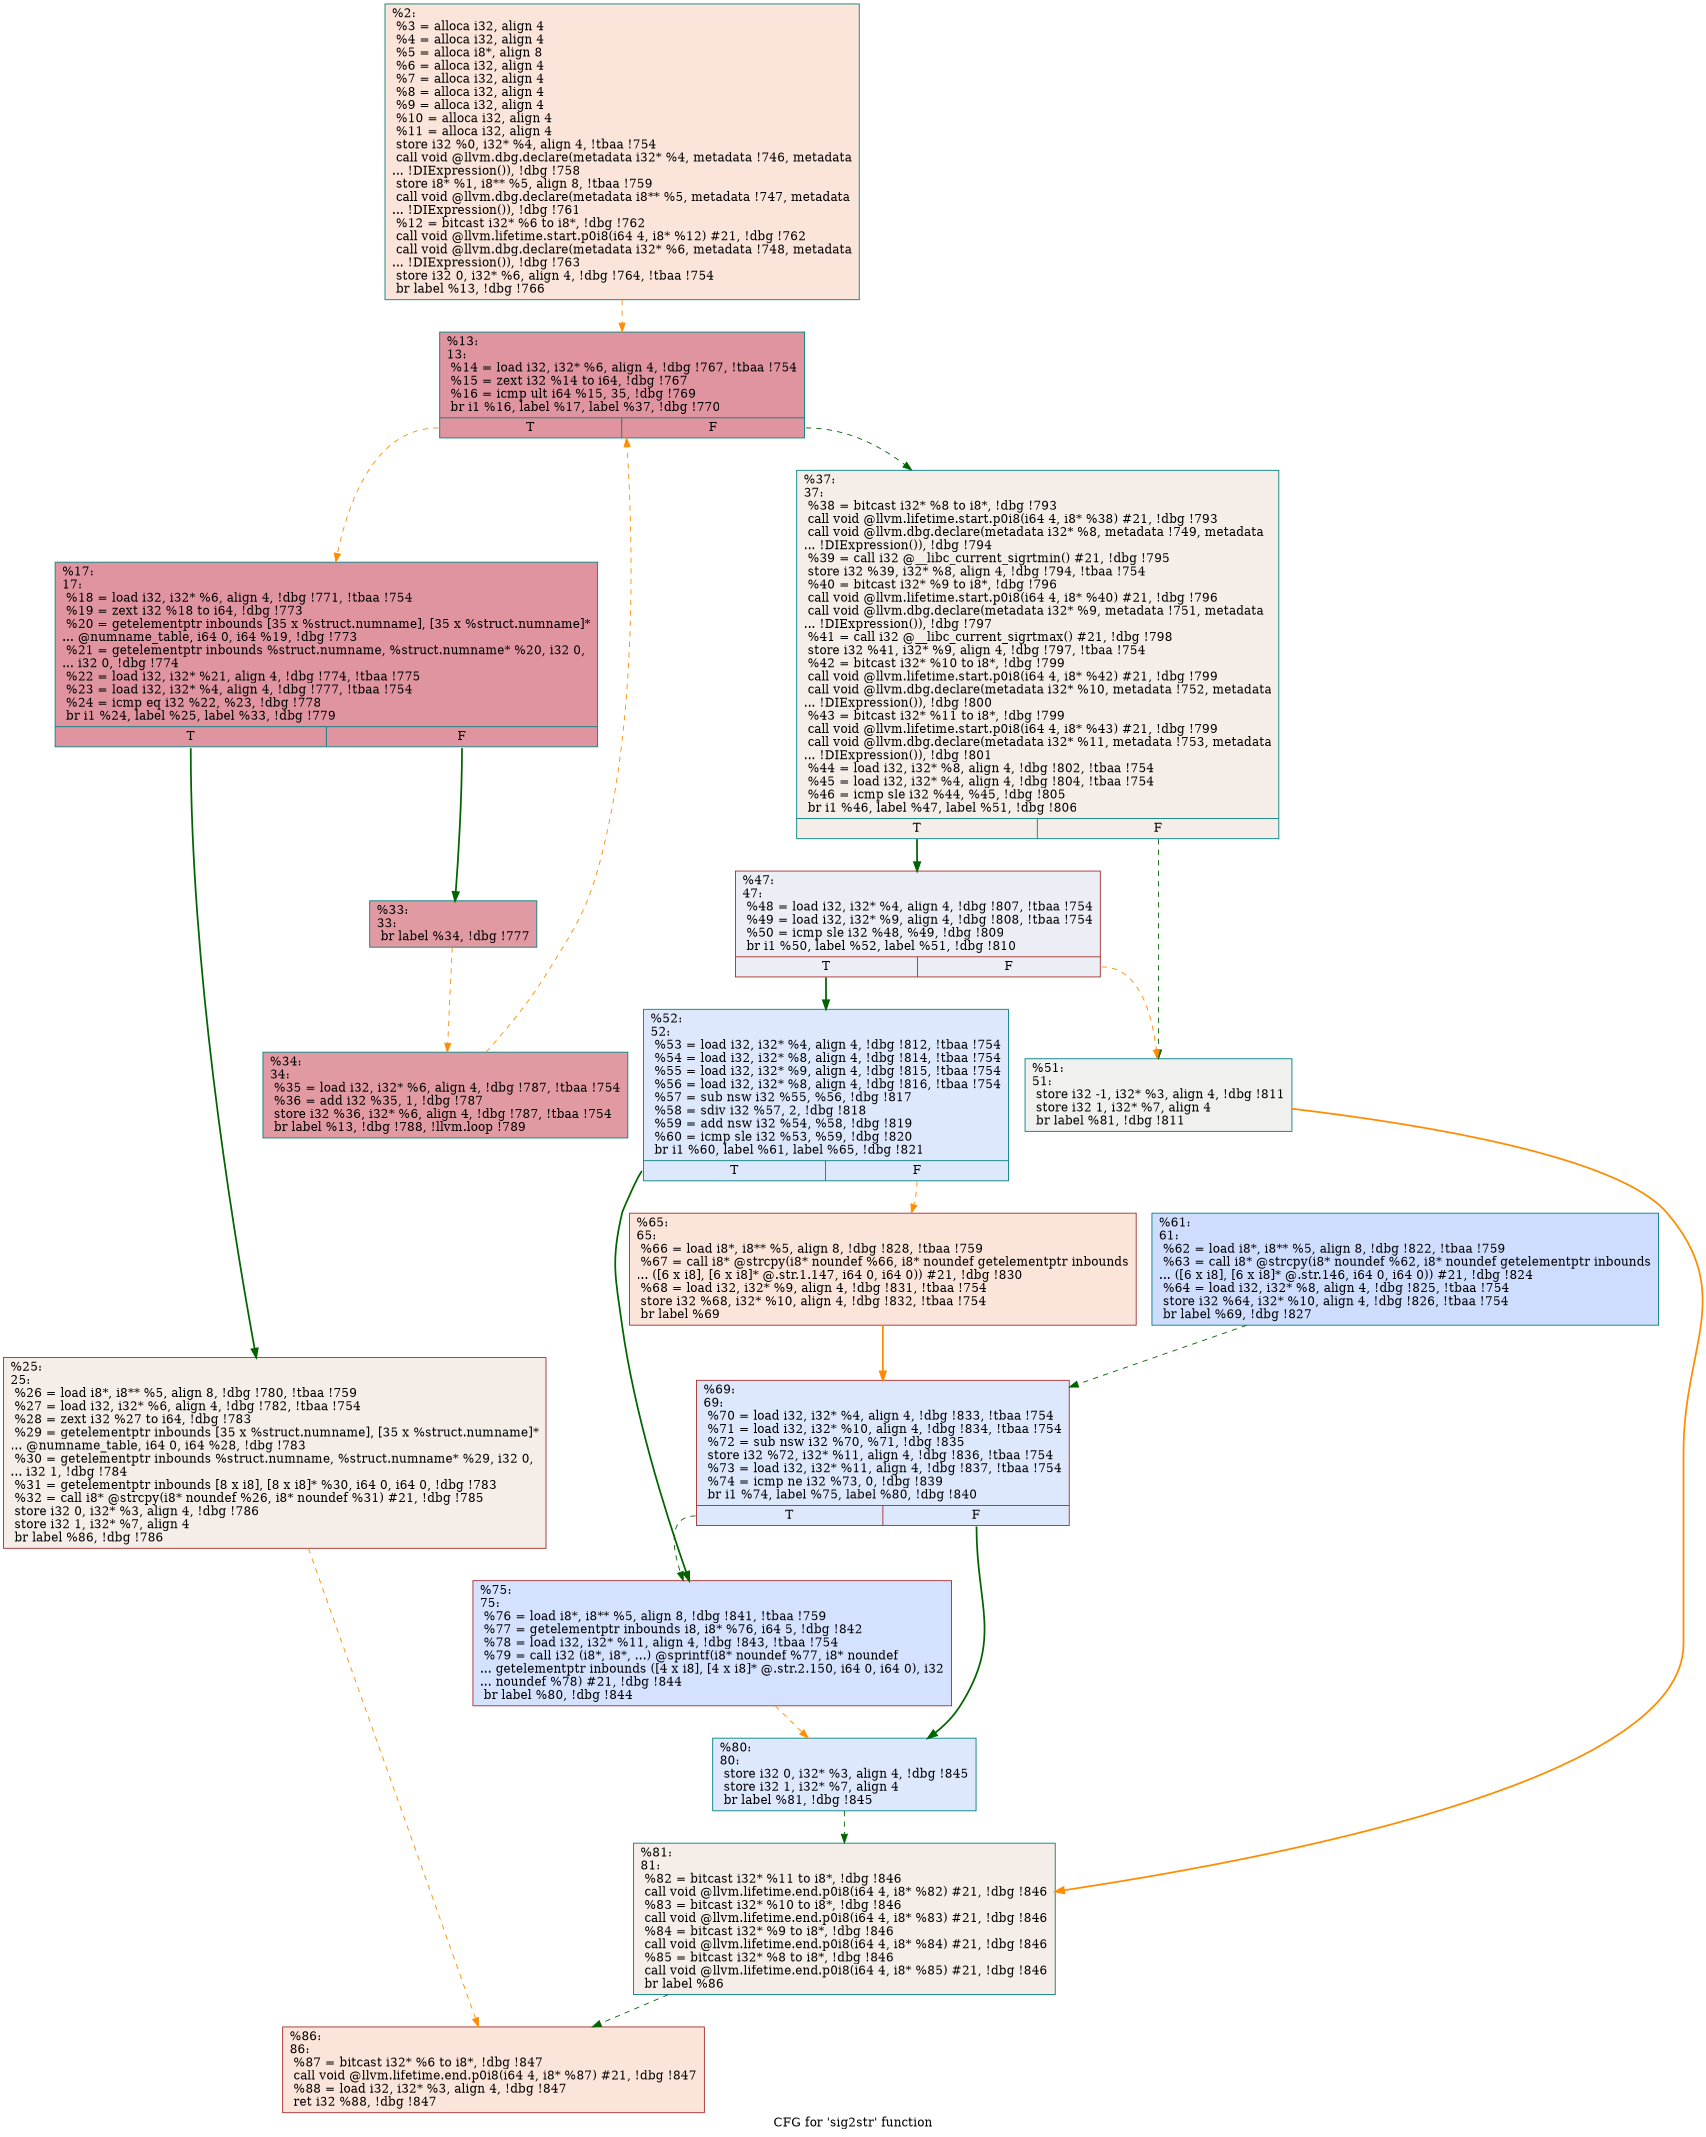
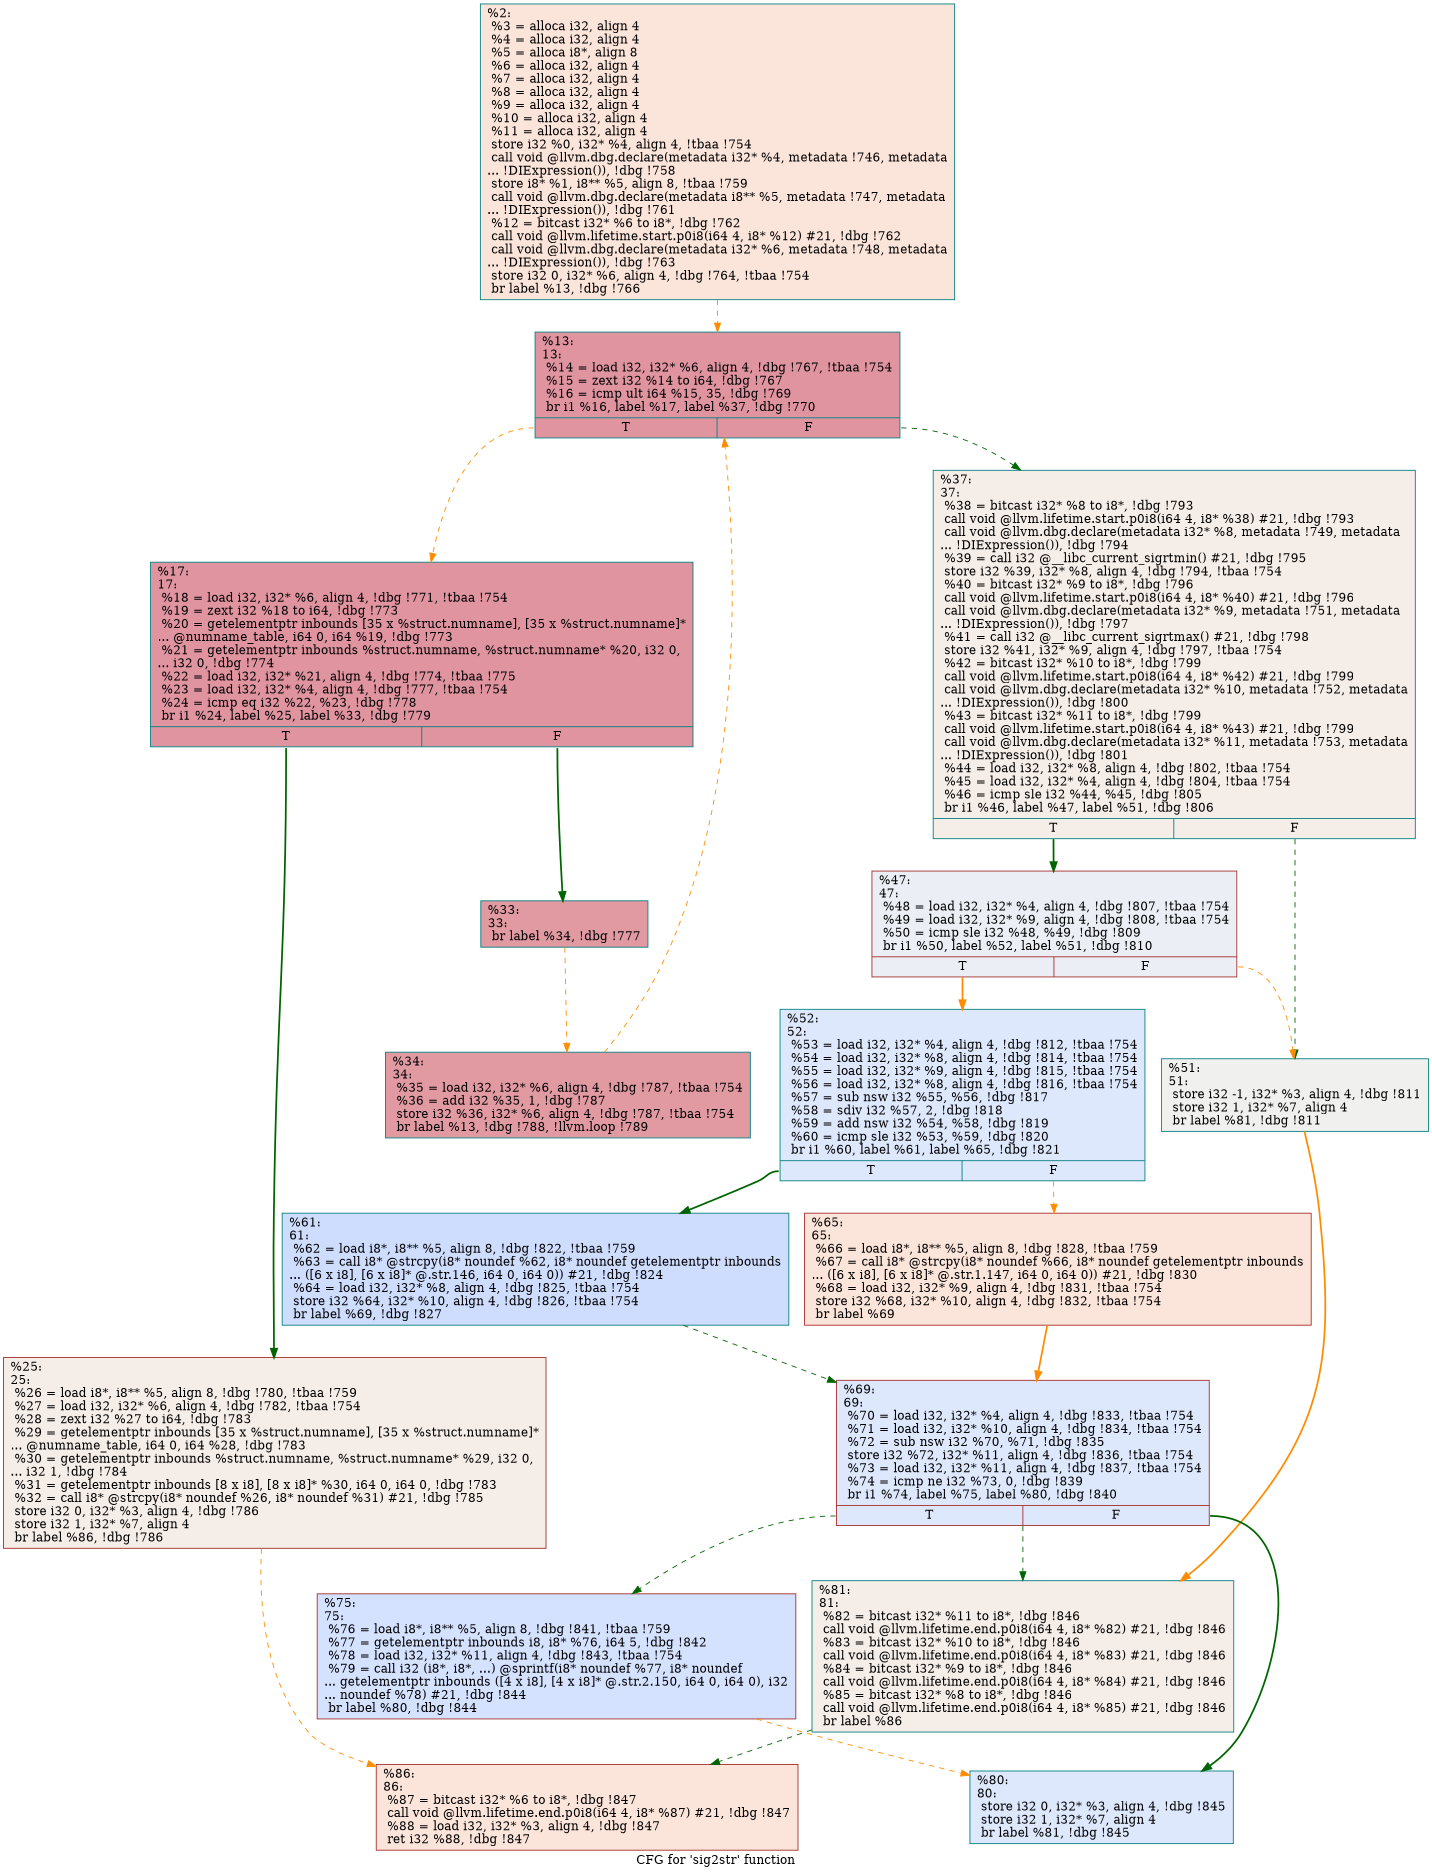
edge "%47:" -> "%52:": color darkgreen -> darkorange
edge "%52:" -> "%75:": now "%52:" -> "%61:"
edge "%80:" -> "%81:": now "%69:" -> "%81:"
